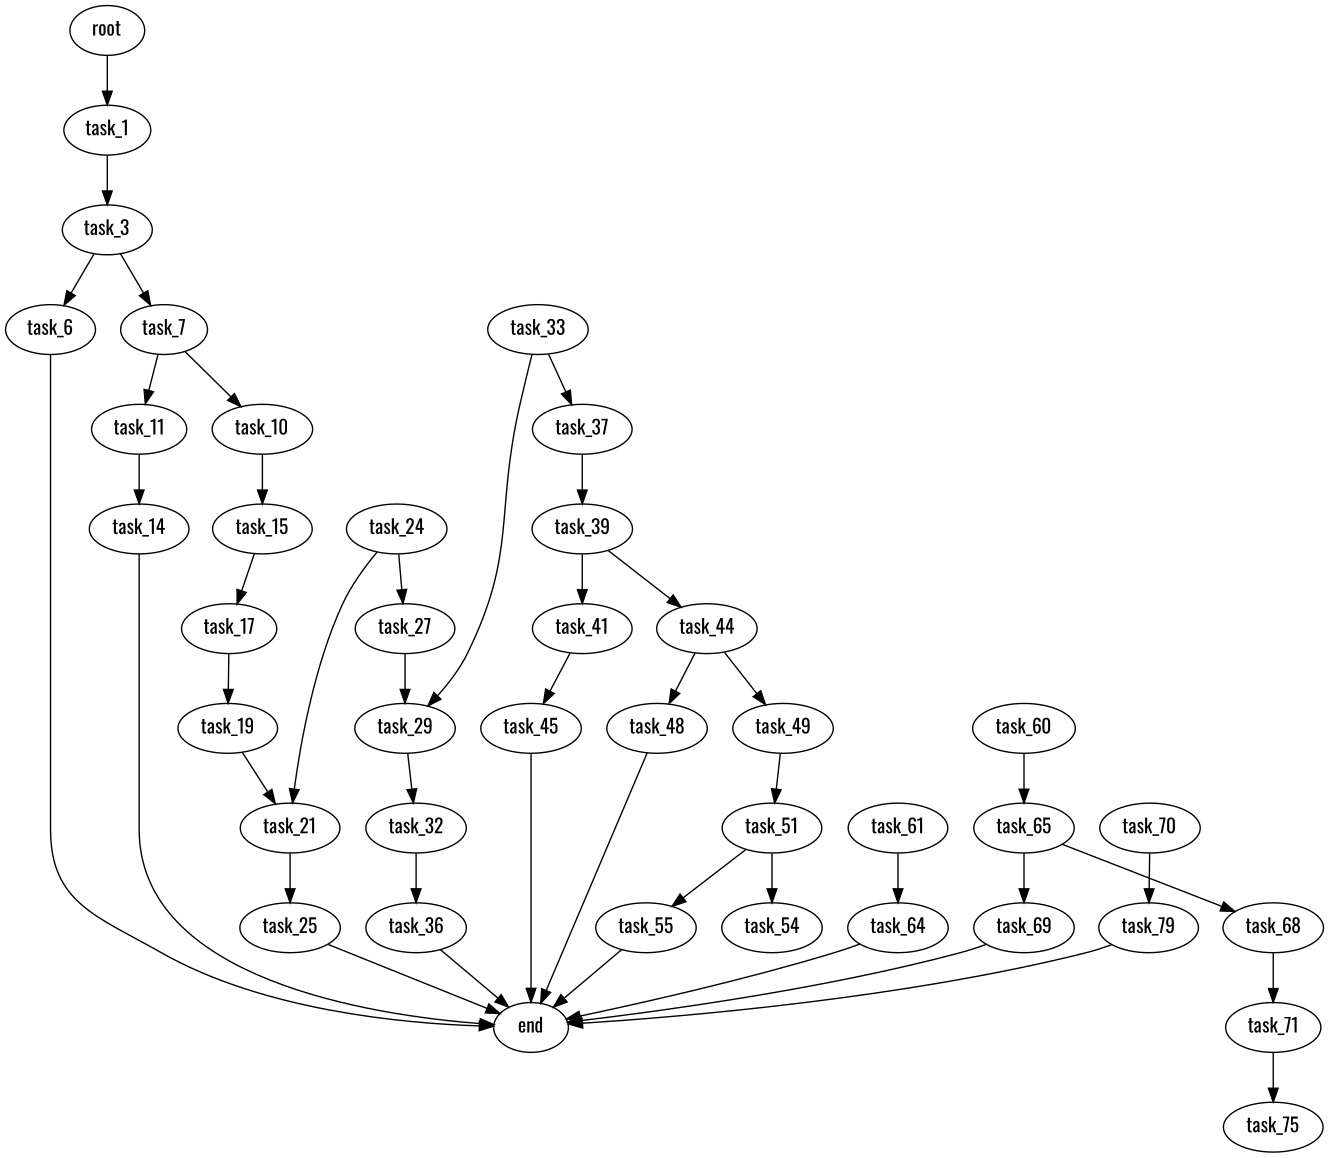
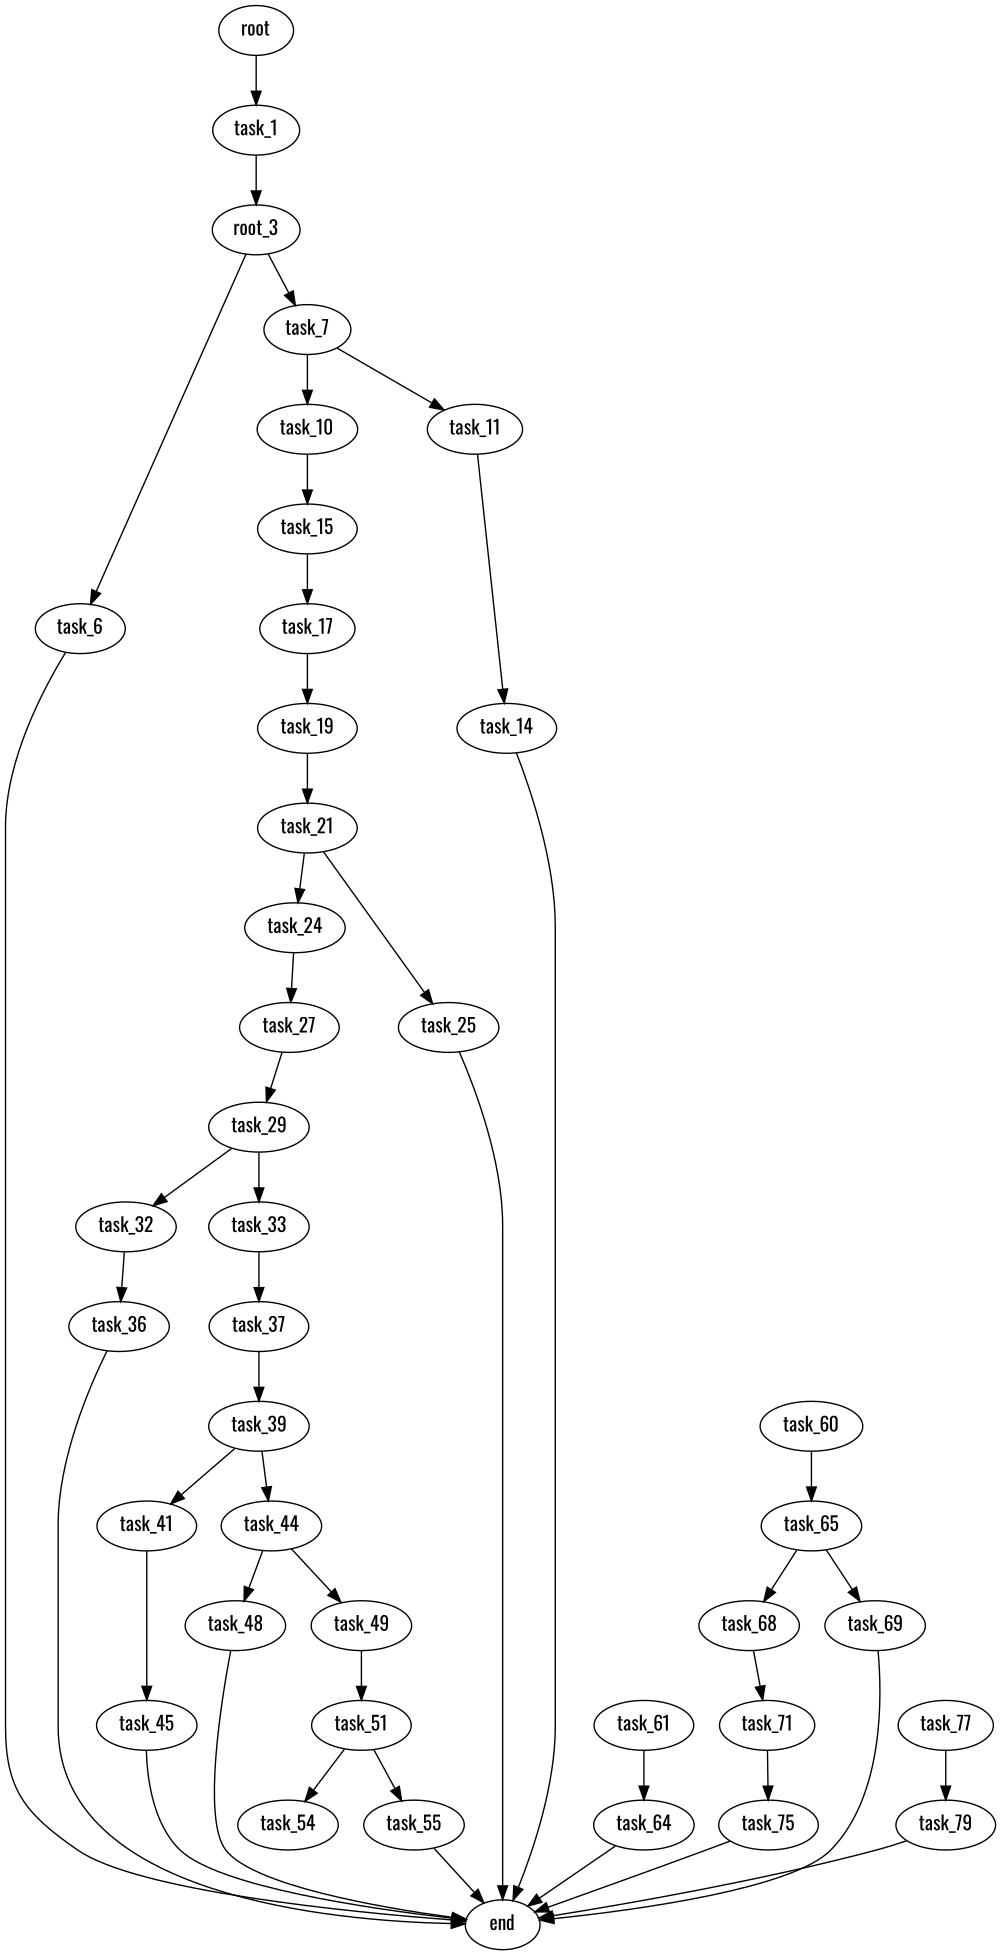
node "task_3": label "task_3" -> "root_3"
edge "task_33" -> "task_29": reversed
edge "task_24" -> "task_21": reversed
node "task_70": label "task_70" -> "task_77"
edge "task_75" -> "end": added
